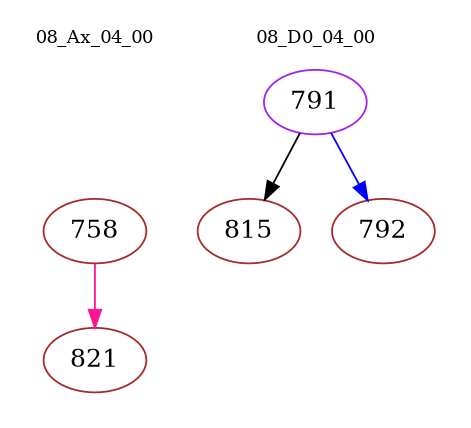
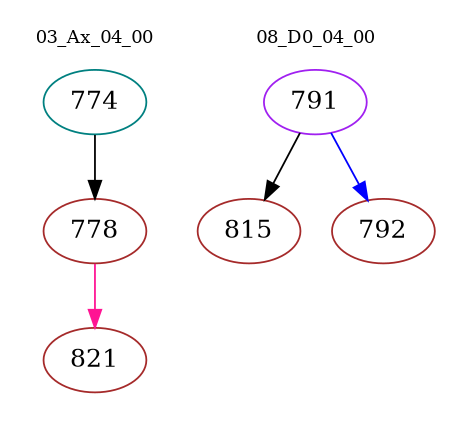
cluster "08_Ax_04_00": label "08_Ax_04_00" -> "03_Ax_04_00"
node "774": added
node "758": label "758" -> "778"
